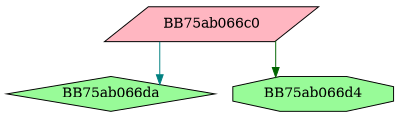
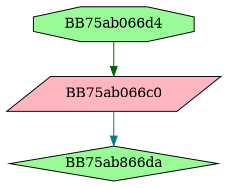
edge "BB75ab066c0" -> "BB75ab066d4": reversed
node "BB75ab066da": label "BB75ab066da" -> "BB75ab866da"
